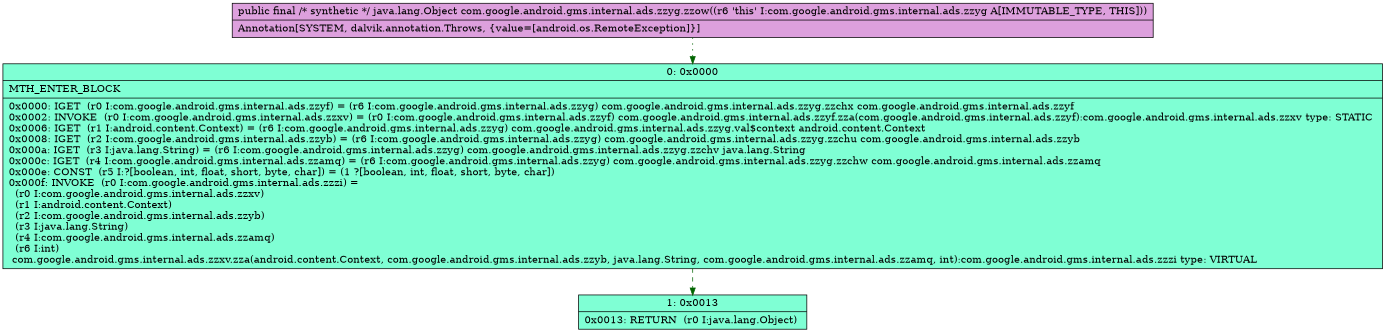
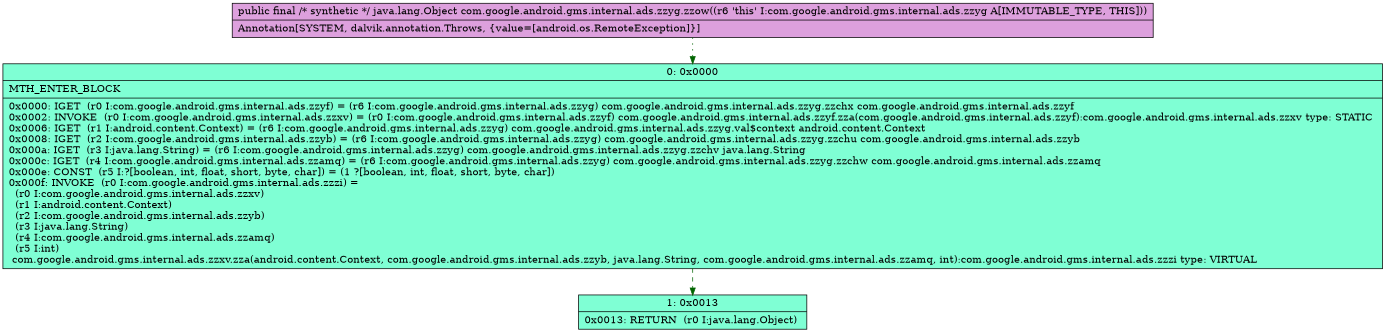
node "0: 0x0000": text "(r6 I:int)" -> "(r5 I:int)"
